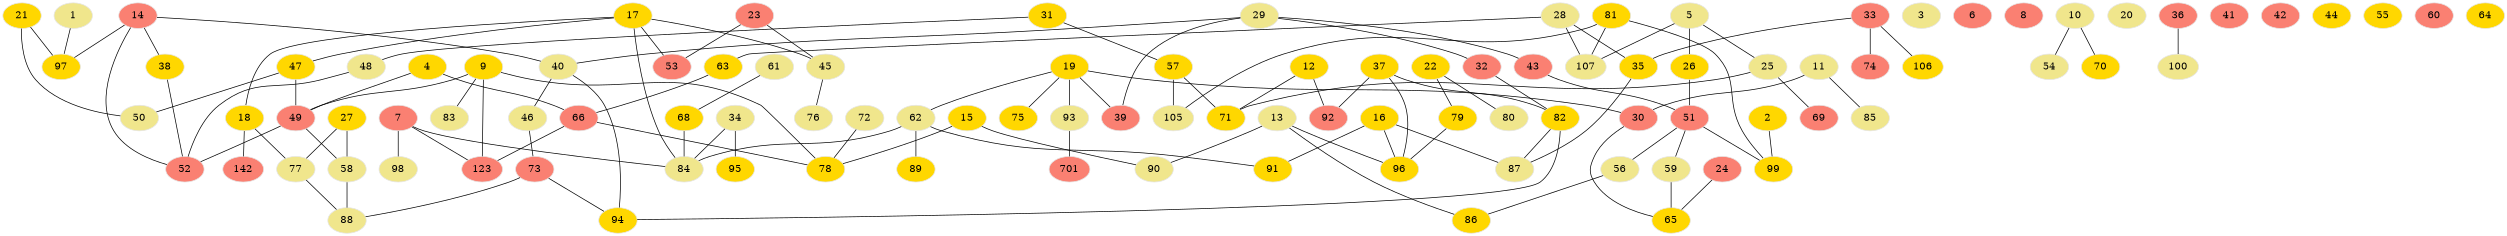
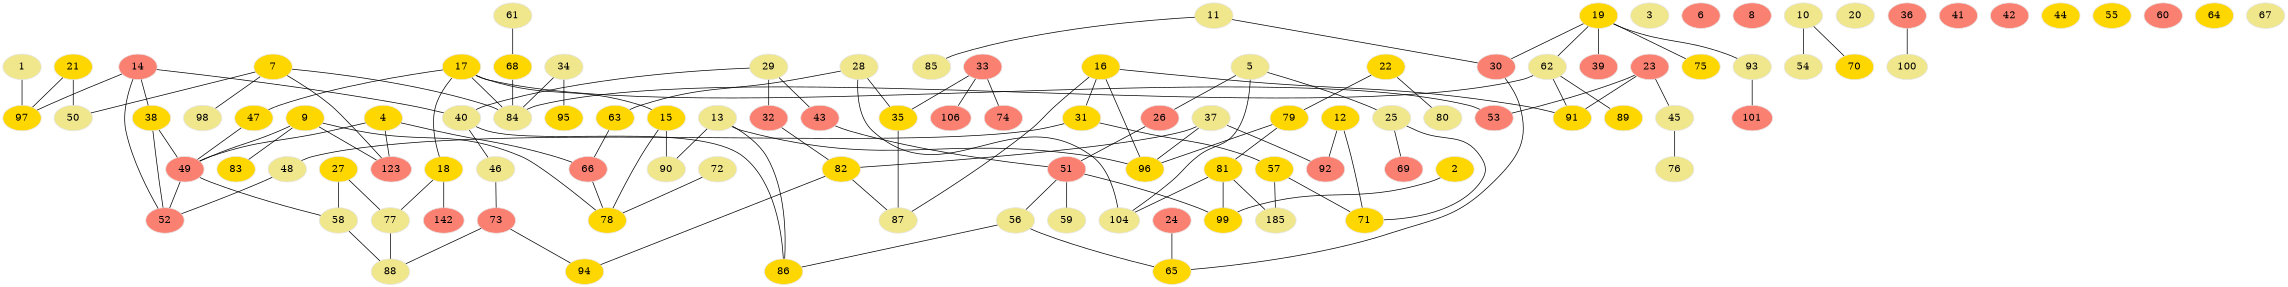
node "67": added
edge "17" -- "45": now "17" -- "15"
edge "29" -- "39": removed
node "37": fillcolor gold -> khaki
node "107": label "107" -> "104"
node "26": fillcolor gold -> salmon
node "106": fillcolor gold -> salmon
edge "47" -- "50": now "7" -- "50"
edge "23" -- "91": added
edge "16" -- "31": added
node "7": fillcolor salmon -> gold
node "83": fillcolor khaki -> gold
node "105": label "105" -> "185"
edge "40" -- "94": now "40" -- "86"
edge "66" -- "123": now "4" -- "123"
edge "38" -- "49": added
edge "79" -- "81": added
node "701": label "701" -> "101"
edge "59" -- "65": now "56" -- "65"
